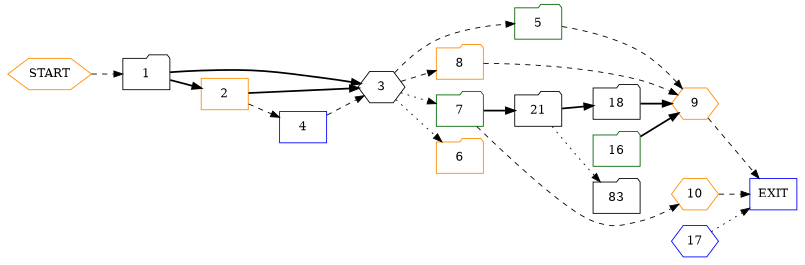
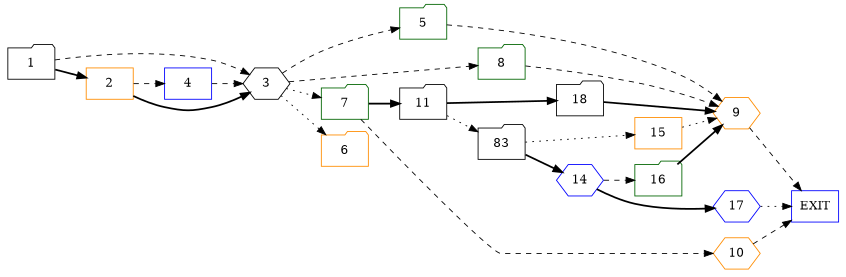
node "8": color darkorange -> darkgreen
edge "1" -> "3": style bold -> dashed
node "START": removed
node "21": label "21" -> "11"
node "15": added
node "14": added
